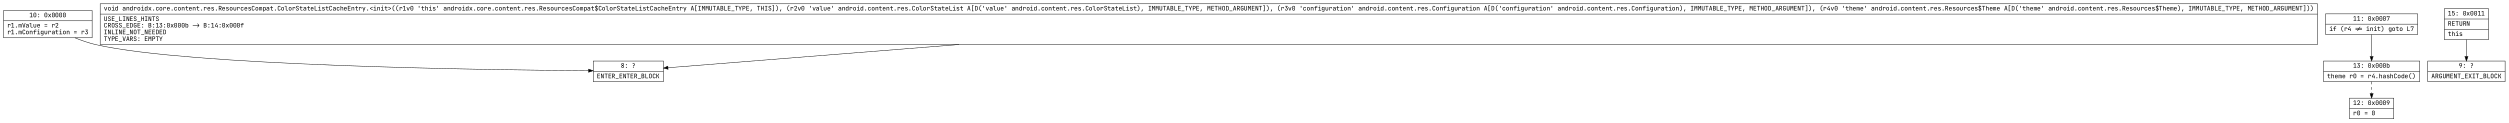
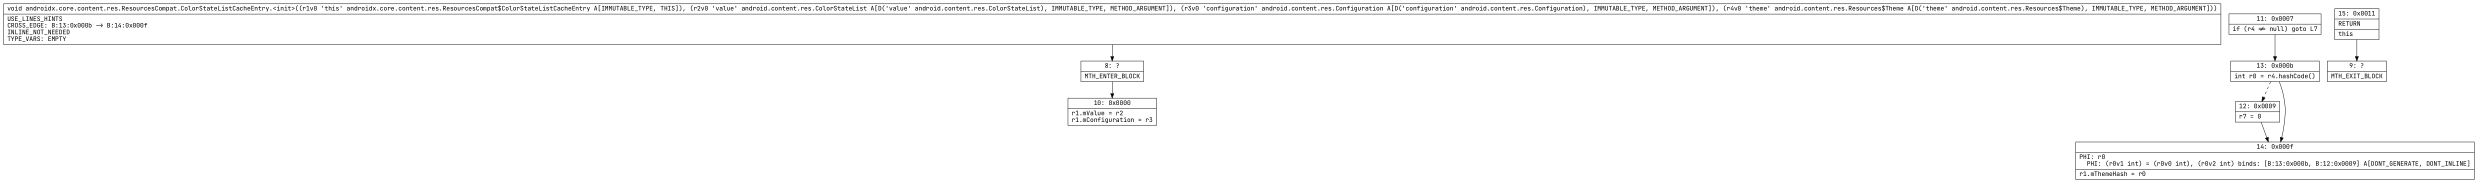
node "11: 0x0007": text "if (r4 != init) goto L7" -> "if (r4 != null) goto L7"
edge "10: 0x0000" -> "8: ?": reversed
node "8: ?": text "ENTER_ENTER_BLOCK" -> "MTH_ENTER_BLOCK"
node "13: 0x000b": text "theme r0 = r4.hashCode()" -> "int r0 = r4.hashCode()"
node "9: ?": text "ARGUMENT_EXIT_BLOCK" -> "MTH_EXIT_BLOCK"
node "12: 0x0009": text "r0 = 0" -> "r7 = 0"
node "14: 0x000f": added
